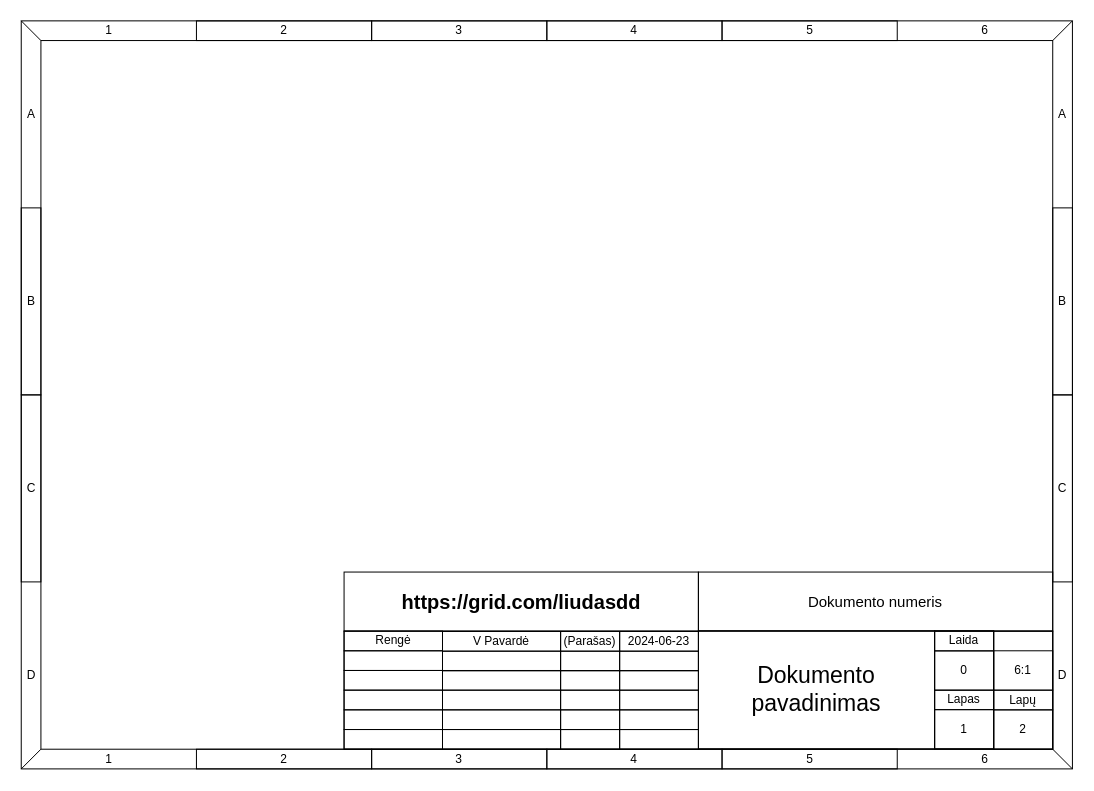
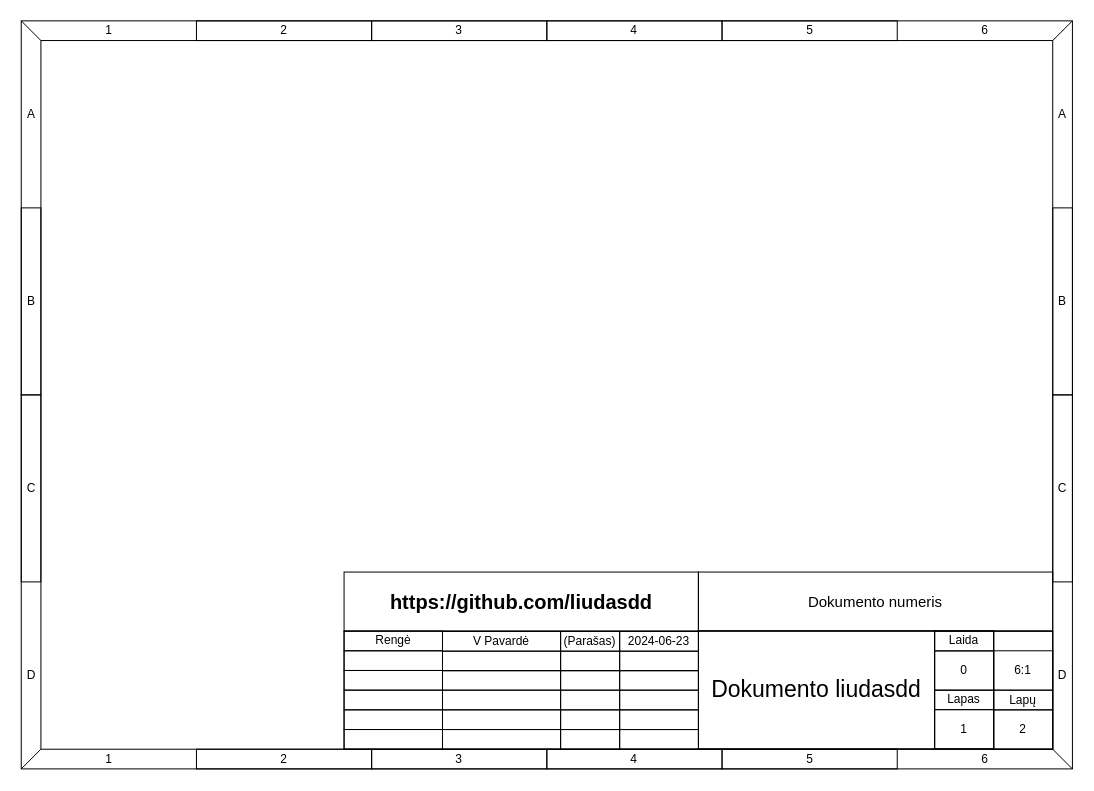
node "https://grid.com/liudasdd": label "https://grid.com/liudasdd" -> "https://github.com/liudasdd"
node "Dokumento pavadinimas": label "Dokumento pavadinimas" -> "Dokumento liudasdd"
